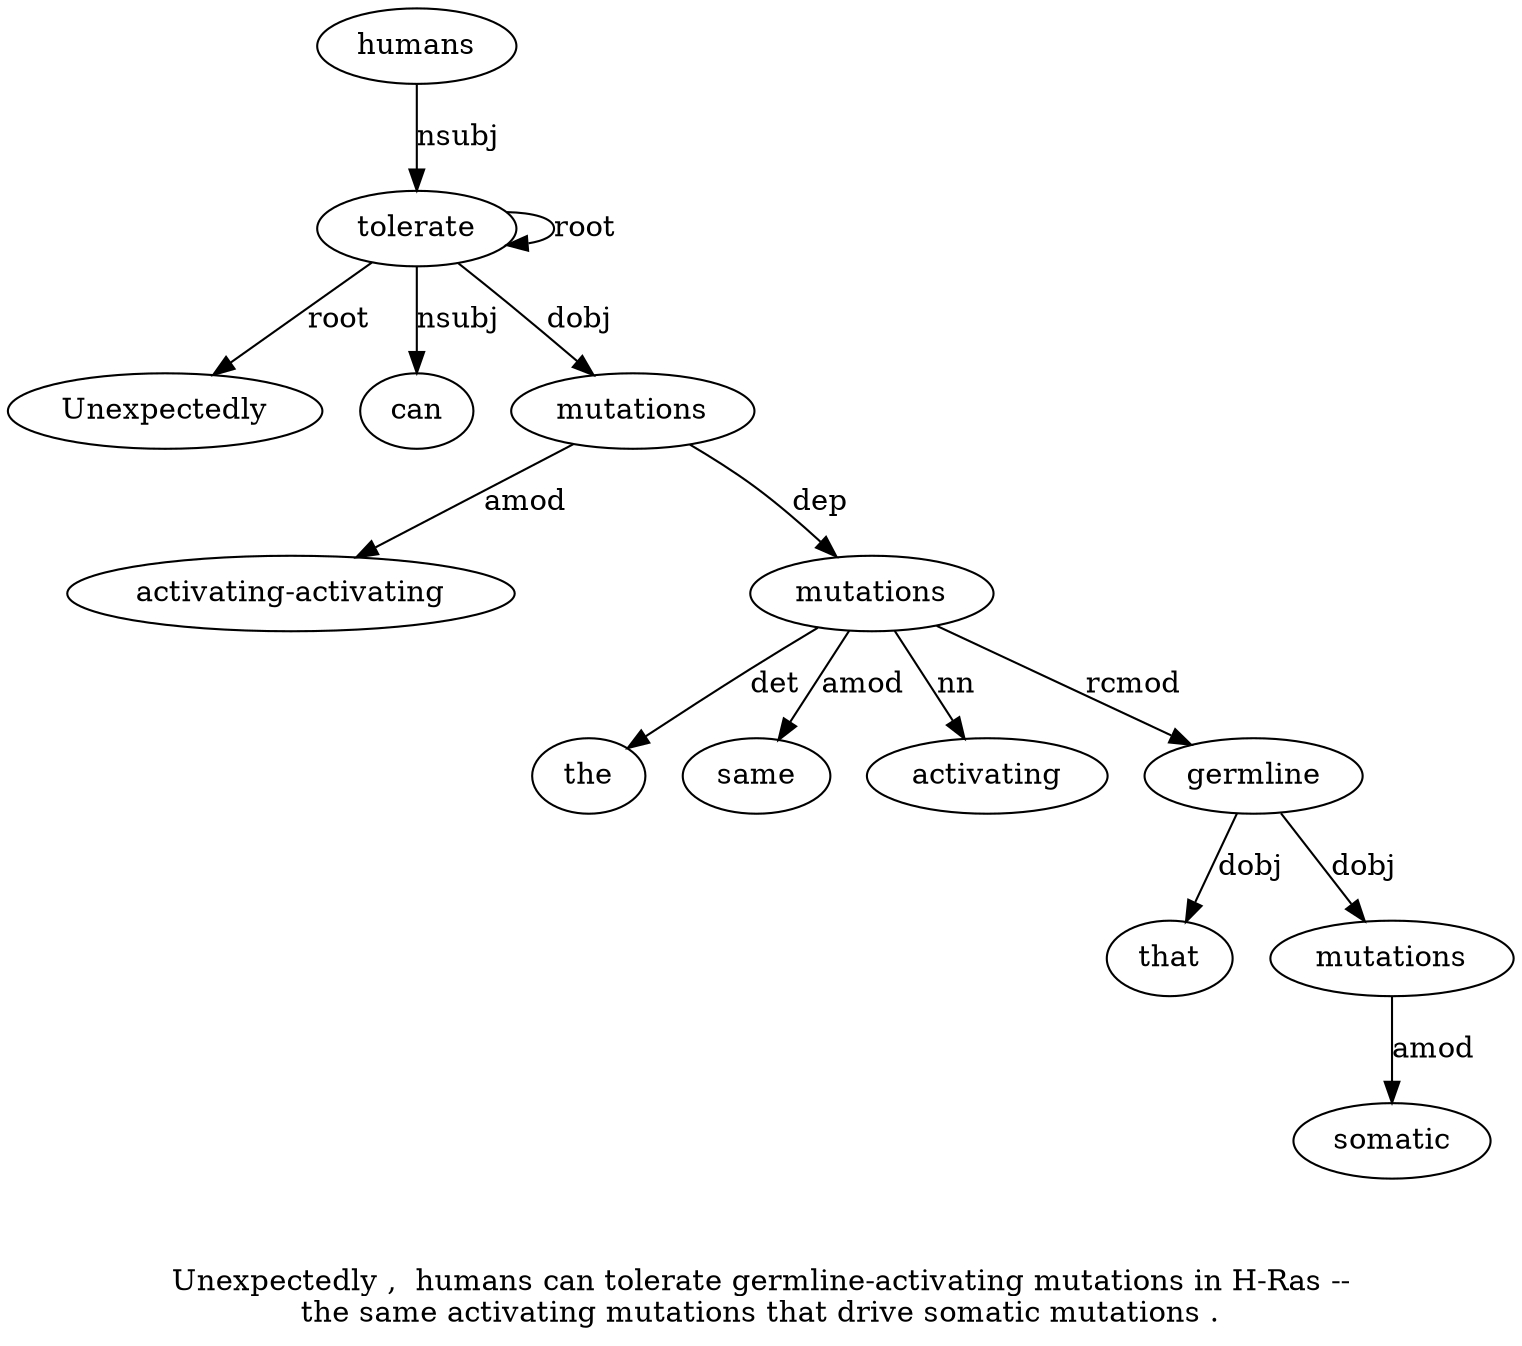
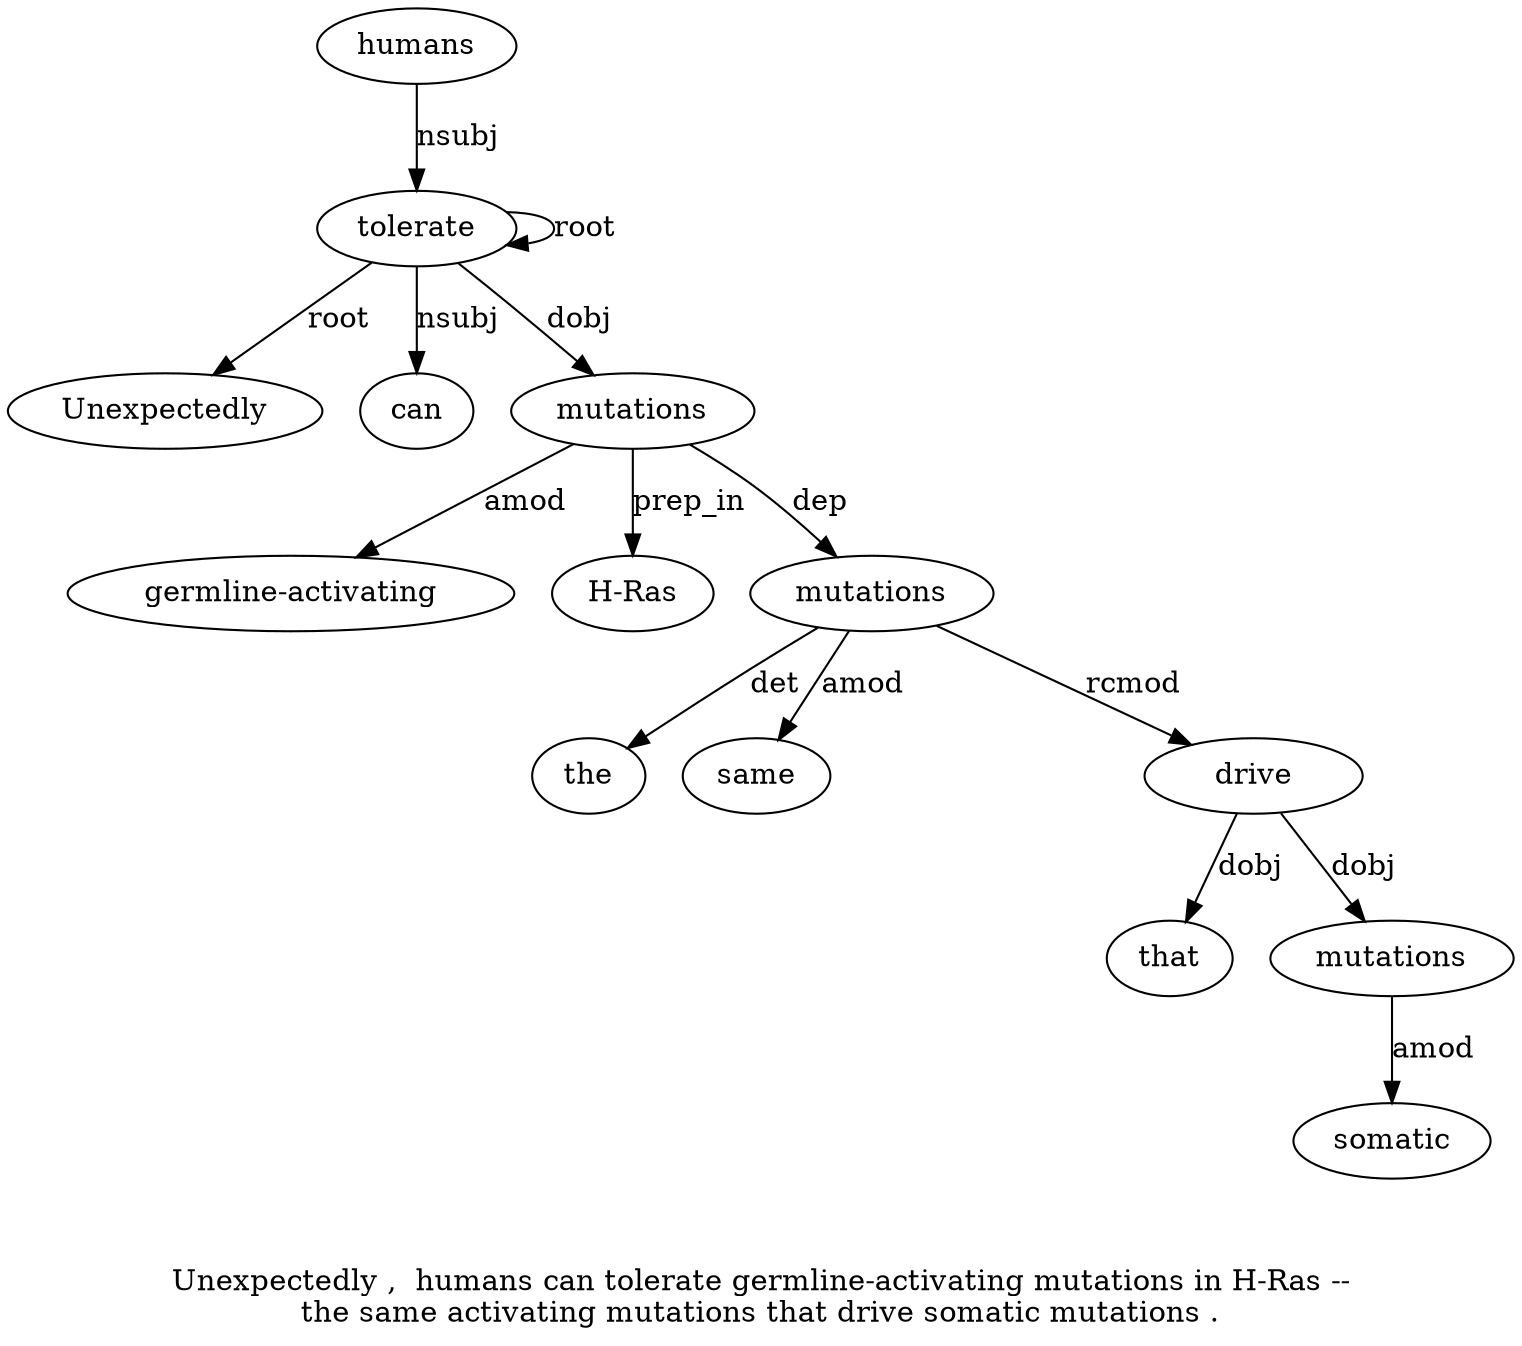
node "activating-activating": label "activating-activating" -> "germline-activating"
node "H-Ras": added
node "activating": removed
node "germline": label "germline" -> "drive"
